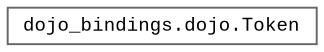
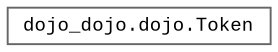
node "dojo_bindings.dojo.Token": label "dojo_bindings.dojo.Token" -> "dojo_dojo.dojo.Token"
